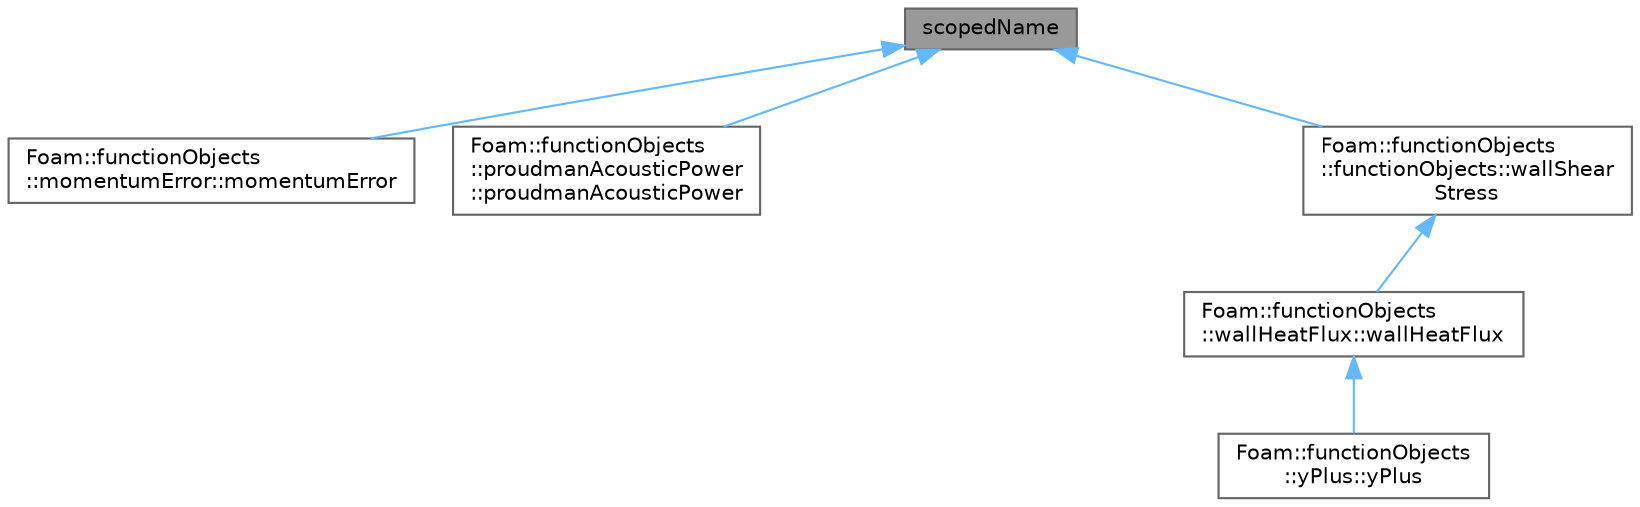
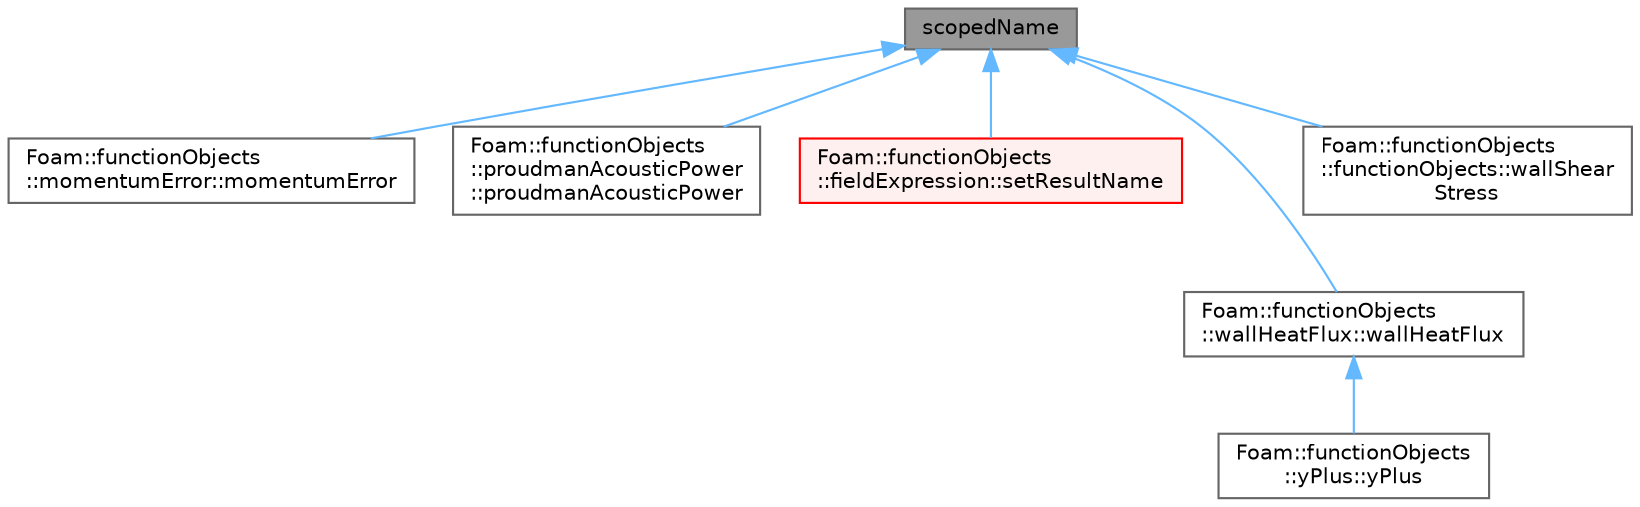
node "Foam::functionObjects ::fieldExpression::setResultName": added
edge "Foam::functionObjects ::wallHeatFlux::wallHeatFlux" -> "Foam::functionObjects ::functionObjects::wallShear Stress": now "Foam::functionObjects ::wallHeatFlux::wallHeatFlux" -> "scopedName"
